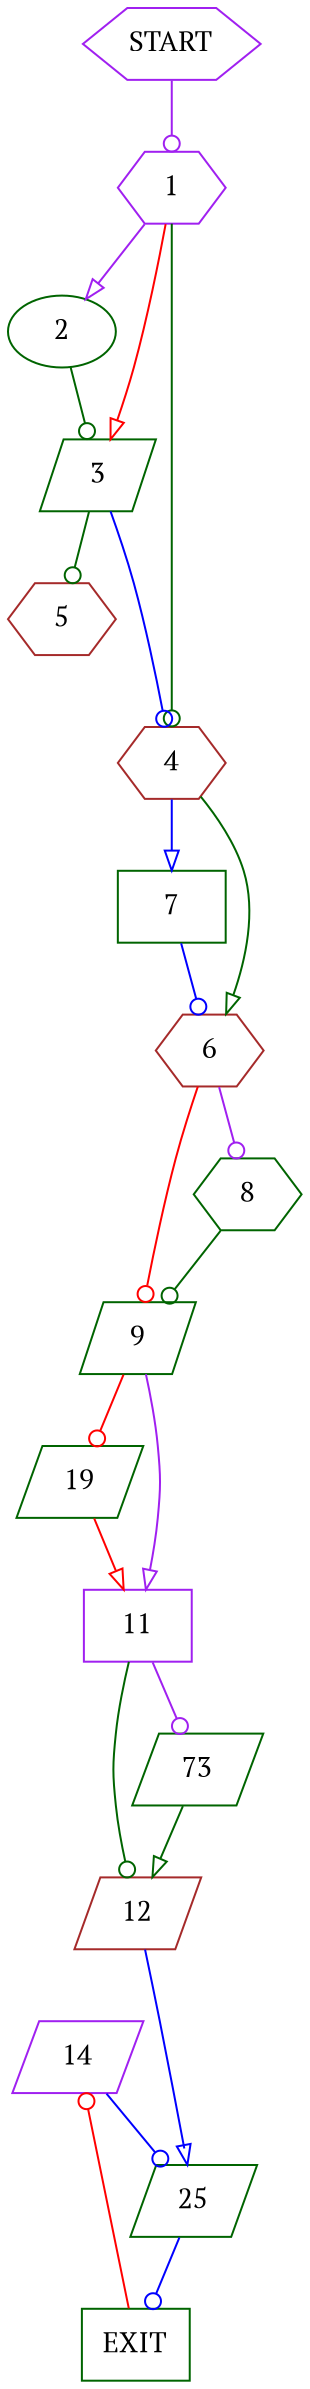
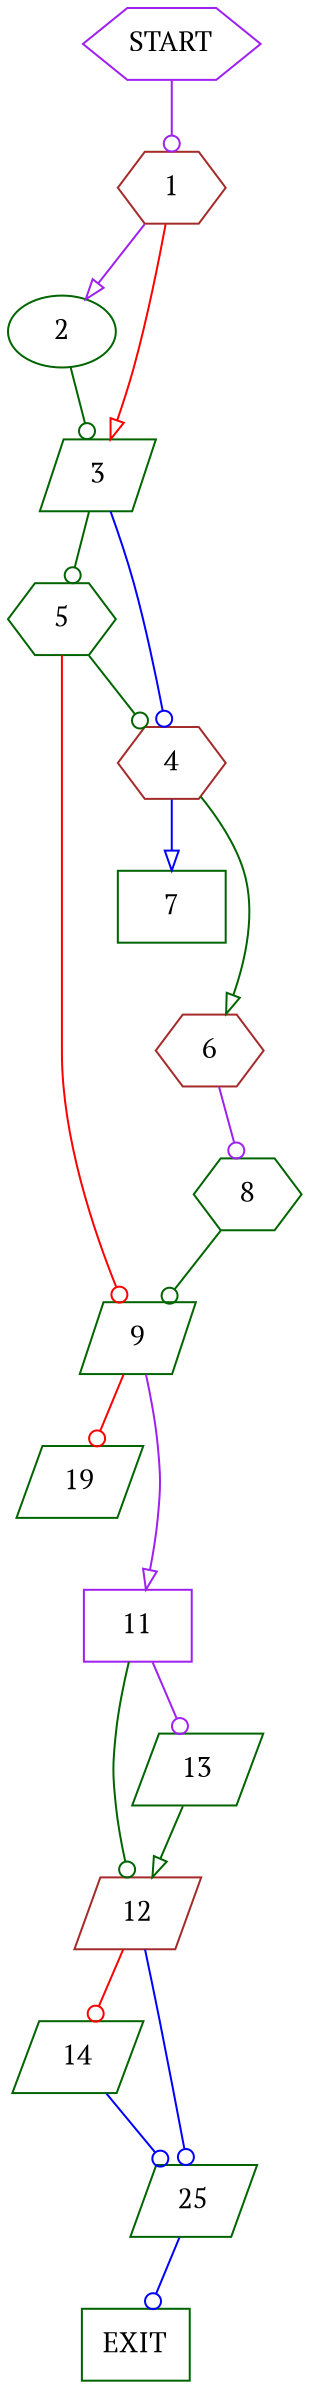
node "1": color purple -> brown
edge "1" -> "4": now "5" -> "4"
node "5": color brown -> darkgreen
edge "7" -> "6": removed
edge "6" -> "9": now "5" -> "9"
edge "19" -> "11": removed
node "73": label "73" -> "13"
edge "12" -> "25": arrowhead onormal -> odot
node "14": color purple -> darkgreen
edge "EXIT" -> "14": now "12" -> "14"
